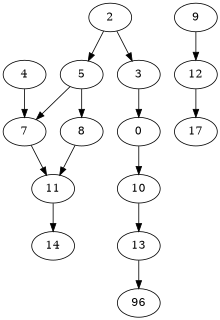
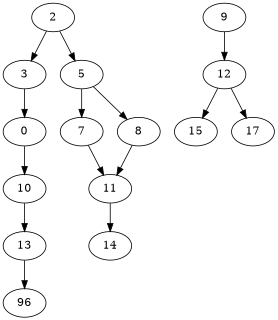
node "4": removed
node "15": added
